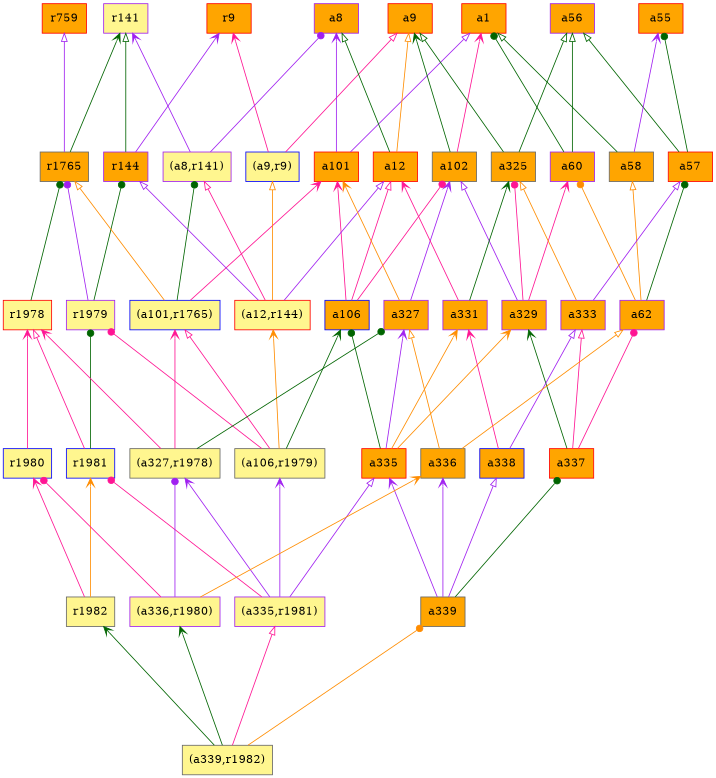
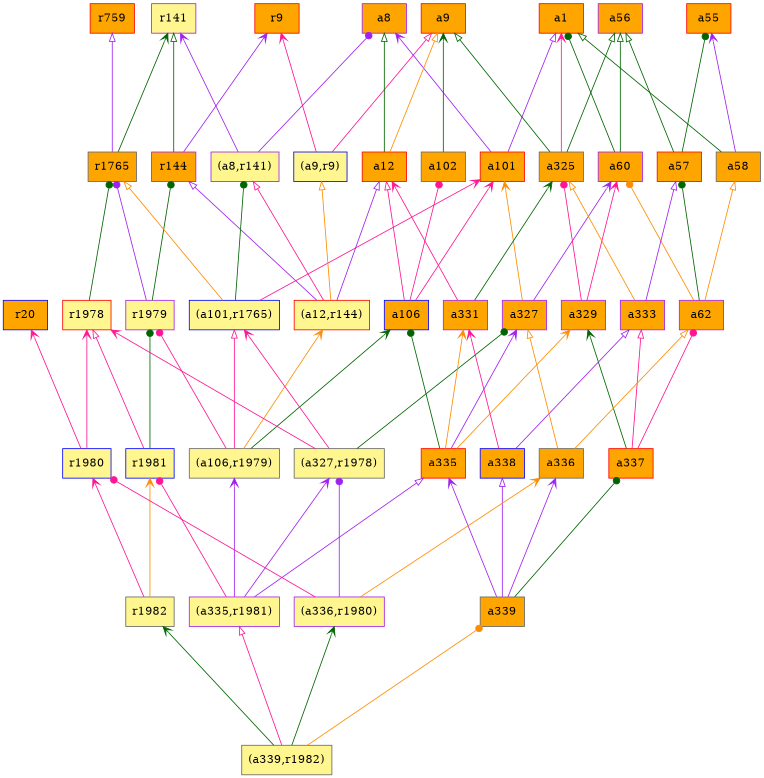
edge "a102" -> "a1": now "a325" -> "a1"
edge "a329" -> "a102": removed
edge "a327" -> "a102": now "a327" -> "a60"
node "r20": added
